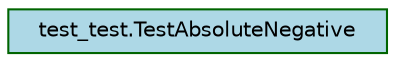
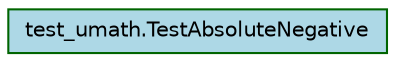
node "test_test.TestAbsoluteNegative": label "test_test.TestAbsoluteNegative" -> "test_umath.TestAbsoluteNegative"
